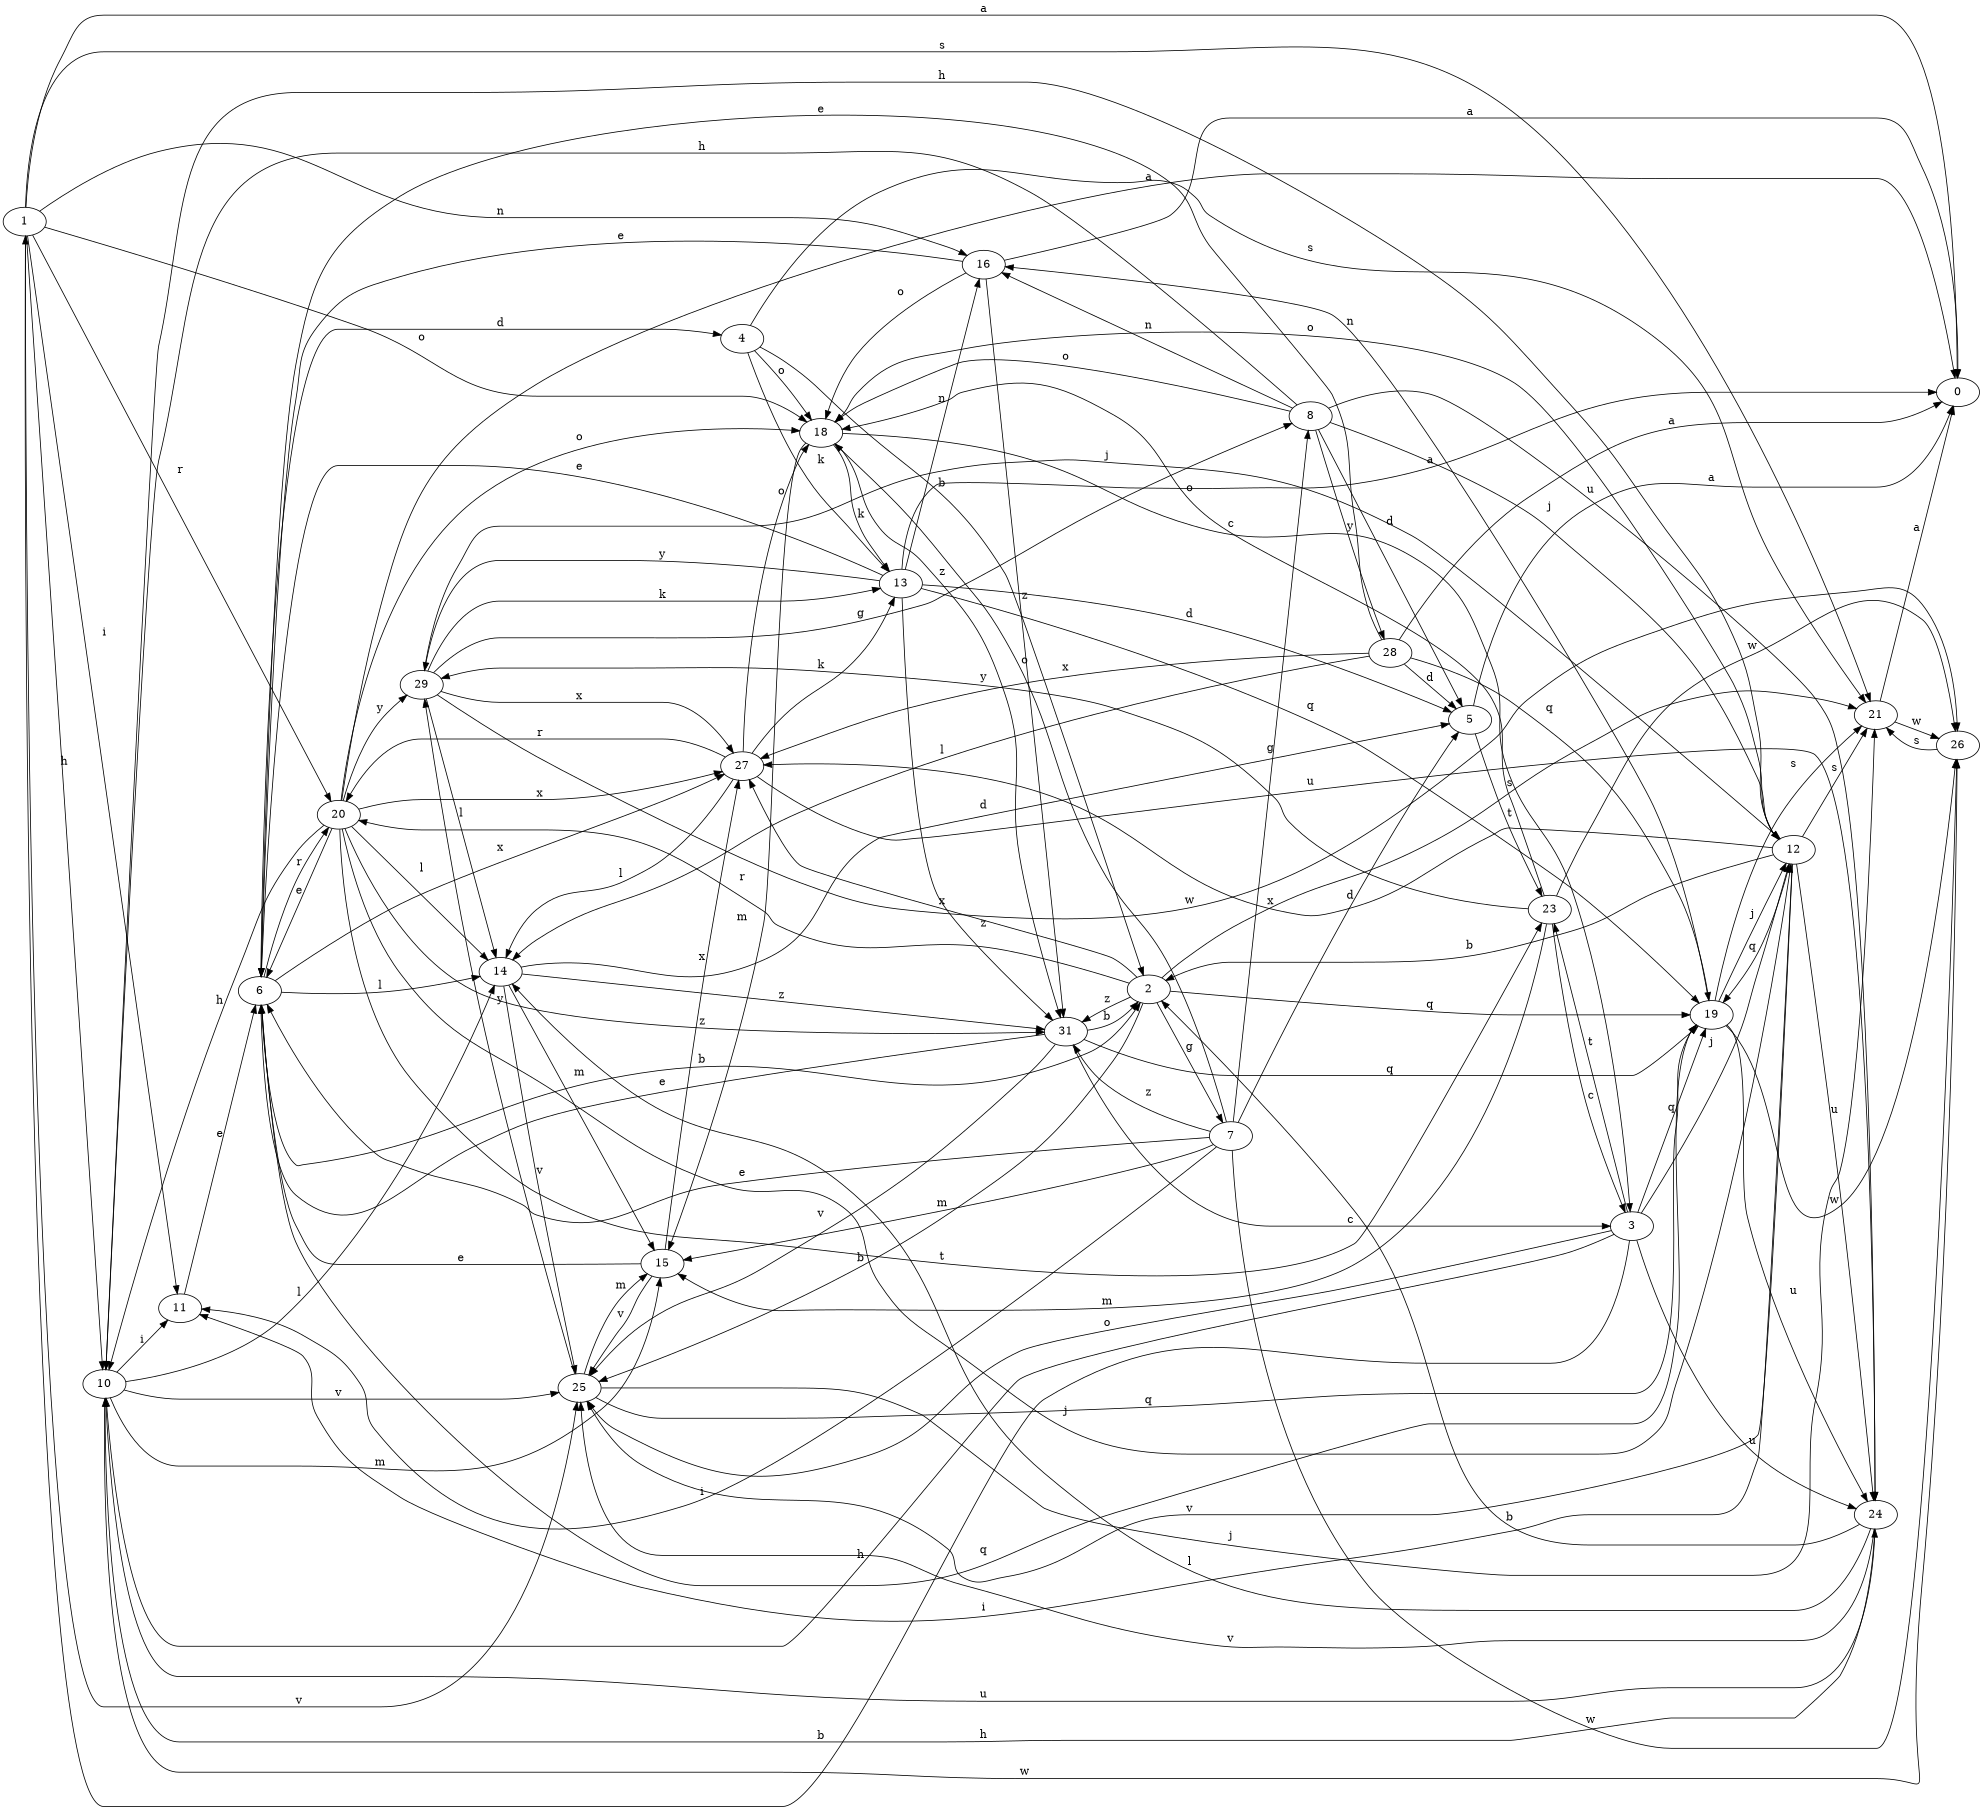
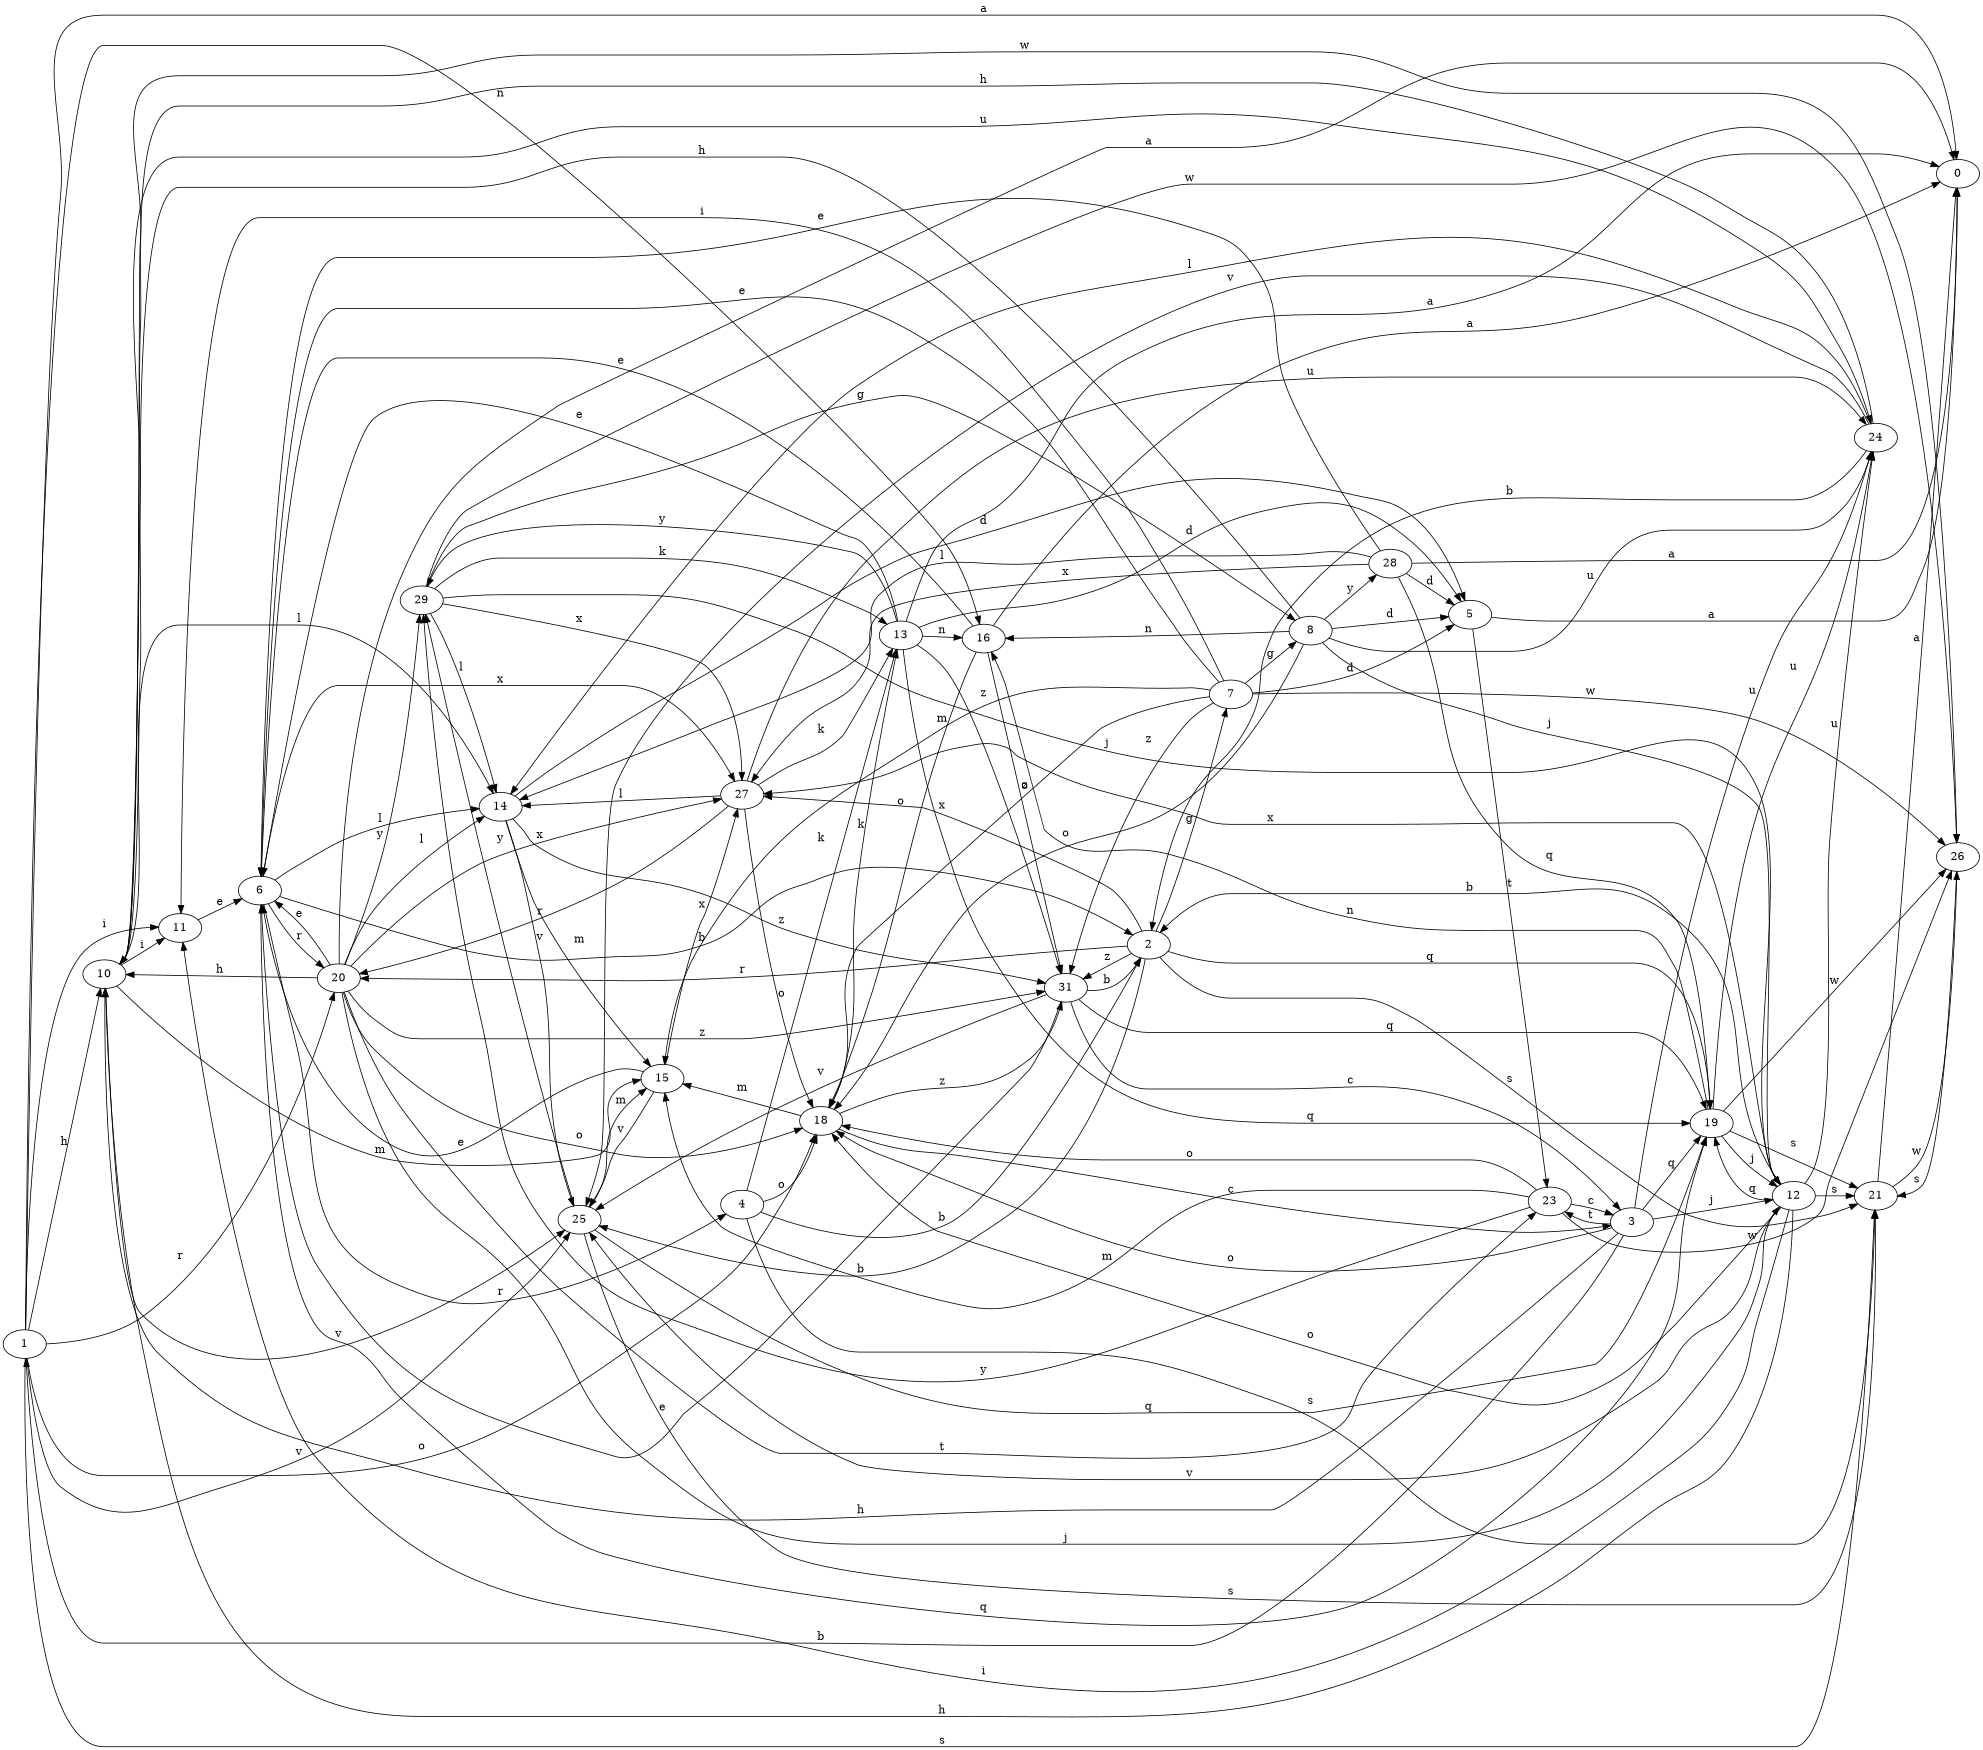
edge "6" -> "4": label "d" -> "r"
edge "3" -> "25": now "3" -> "18"
edge "25" -> "21": label "j" -> "s"
